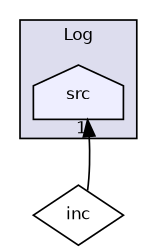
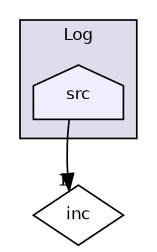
edge "inc" -> "src": reversed
